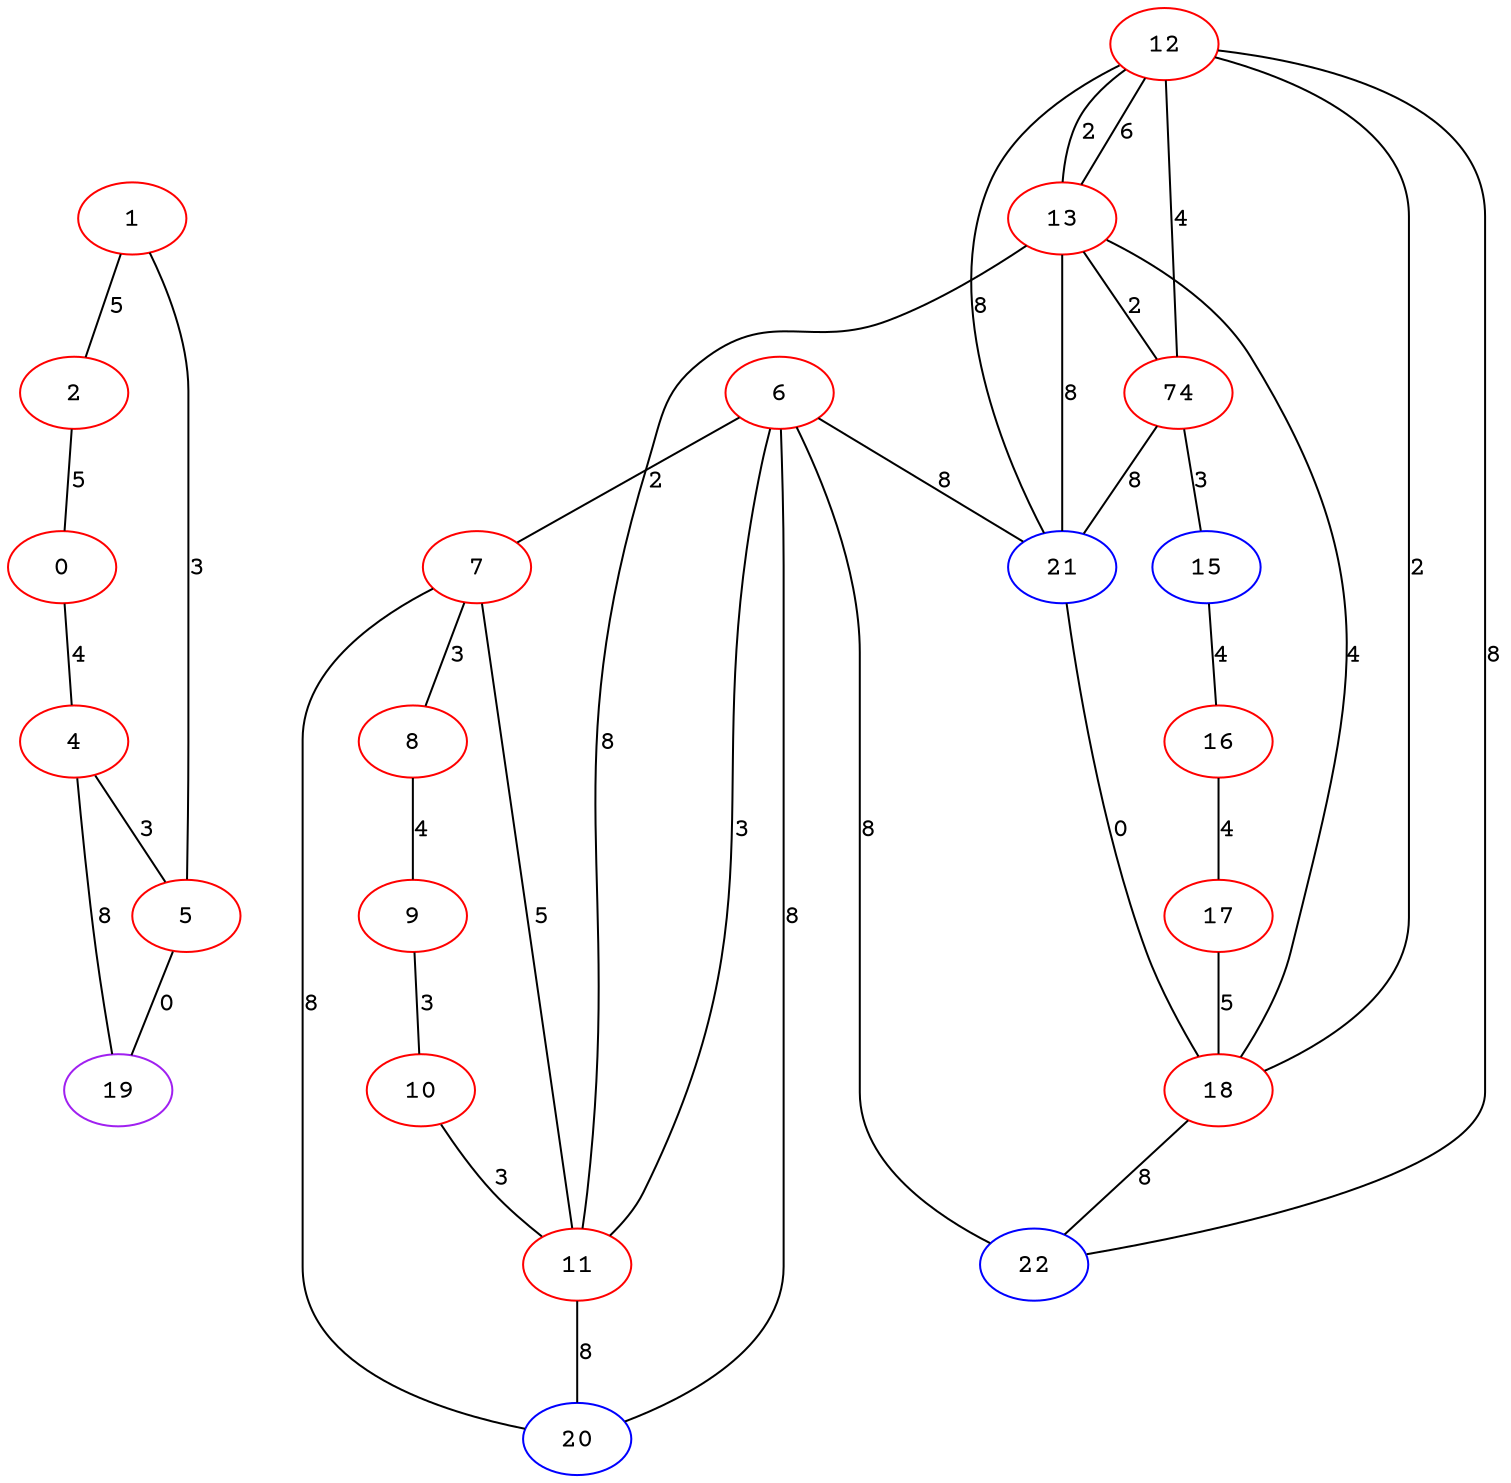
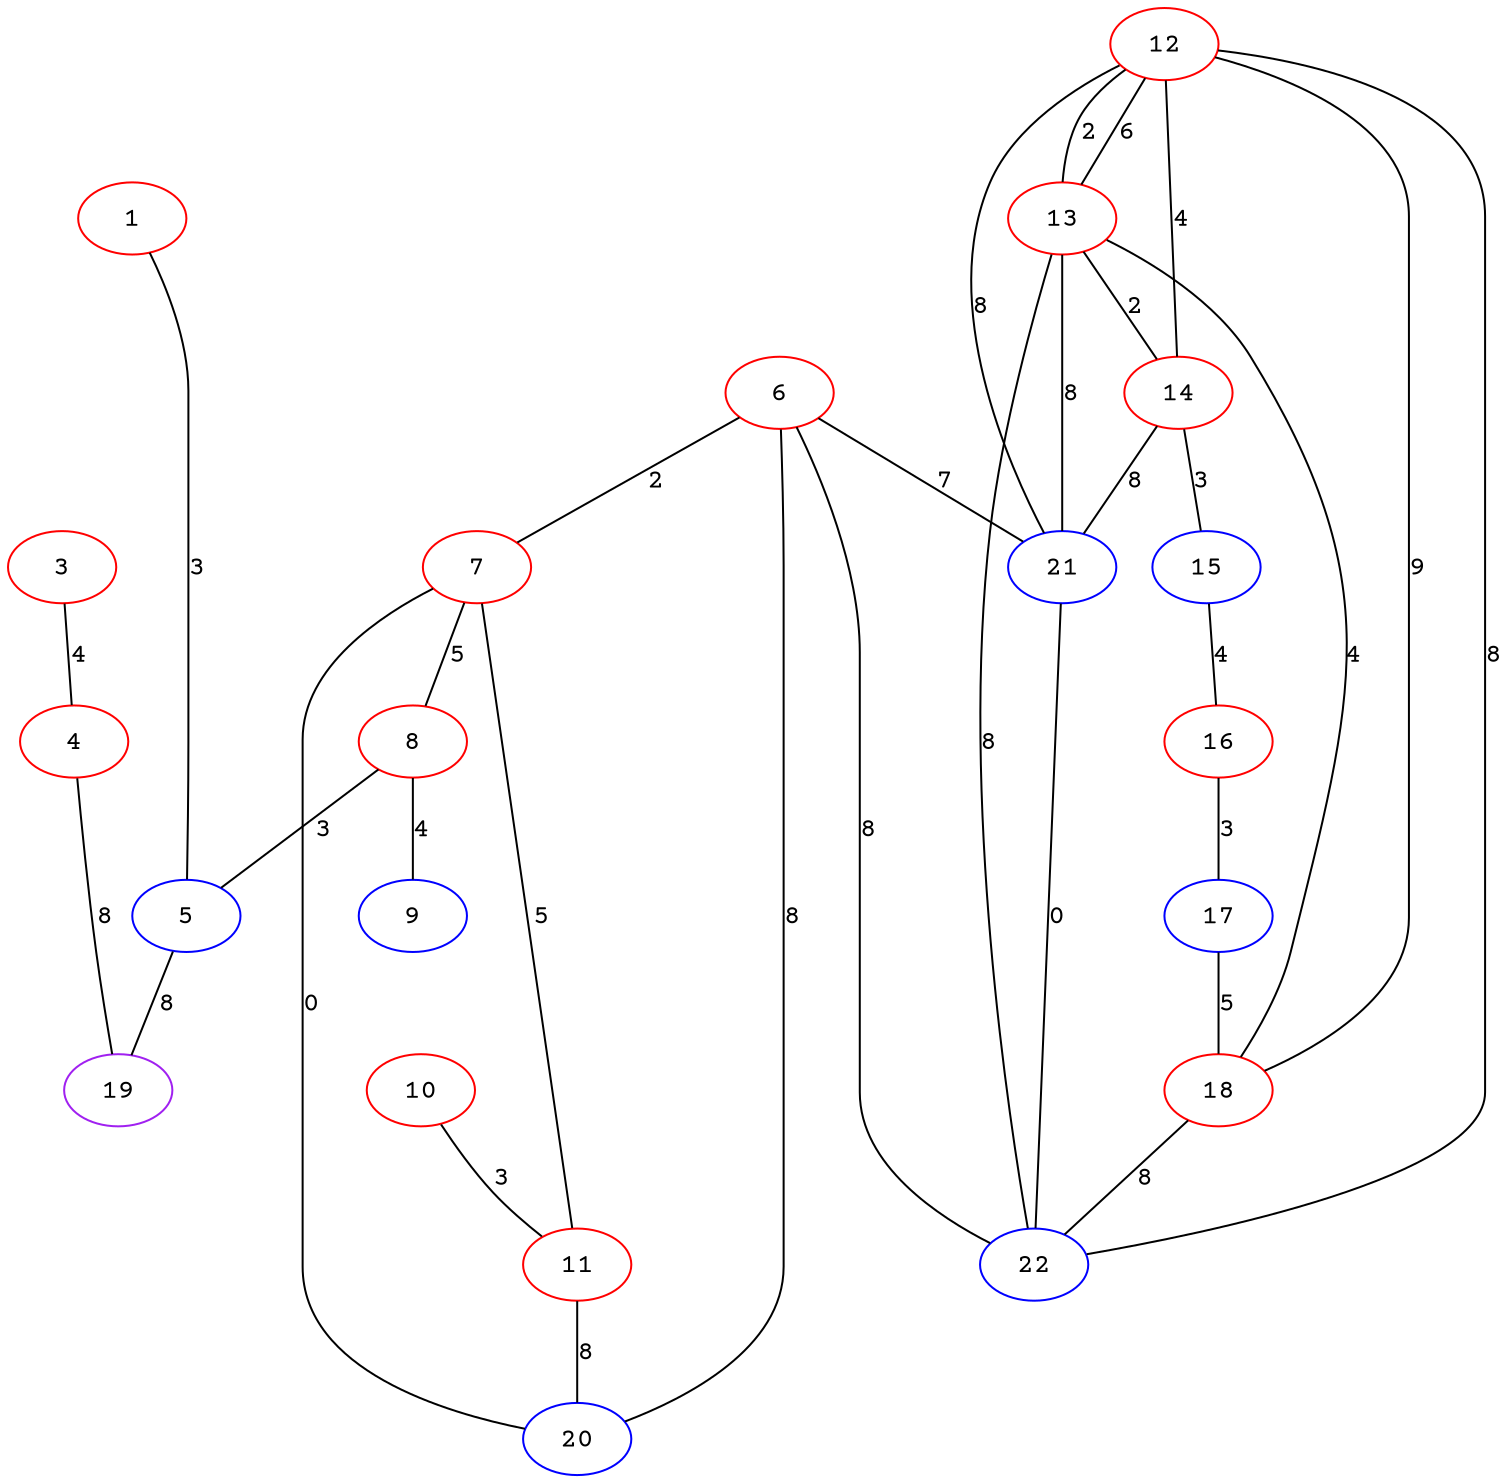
node "2": removed
node "74": label "74" -> "14"
edge "6" -- "21": label "8" -> "7"
node "0": label "0" -> "3"
edge "12" -- "18": label "2" -> "9"
edge "13" -- "11": now "13" -- "22"
edge "7" -- "8": label "3" -> "5"
edge "4" -- "5": now "8" -- "5"
edge "16" -- "17": label "4" -> "3"
edge "21" -- "18": now "21" -- "22"
edge "6" -- "11": removed, label "3"
node "5": color red -> blue
node "9": color red -> blue
node "17": color red -> blue
edge "5" -- "19": label "0" -> "8"
edge "7" -- "20": label "8" -> "0"
edge "9" -- "10": removed, label "3"
